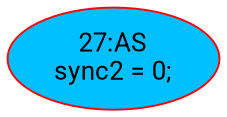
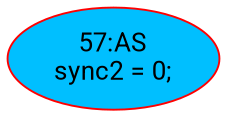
node "27:AS sync2 = 0;": label "27:AS sync2 = 0;" -> "57:AS sync2 = 0;"
